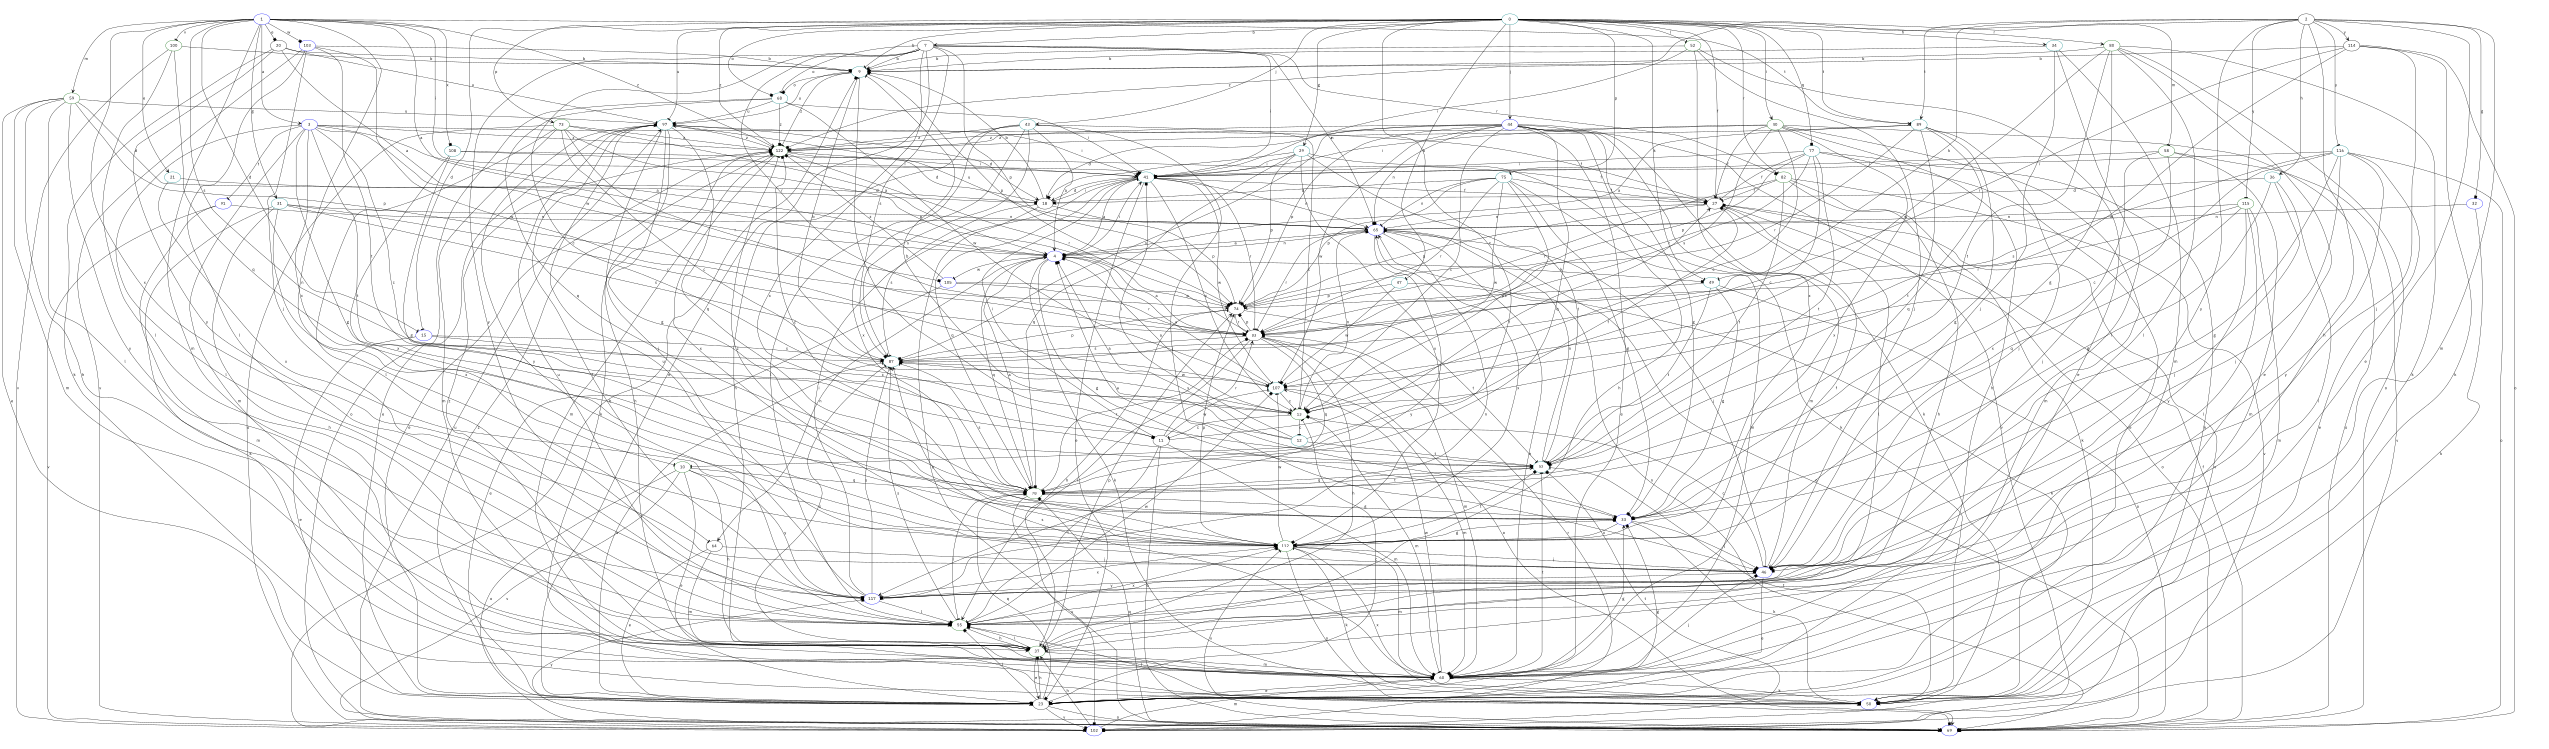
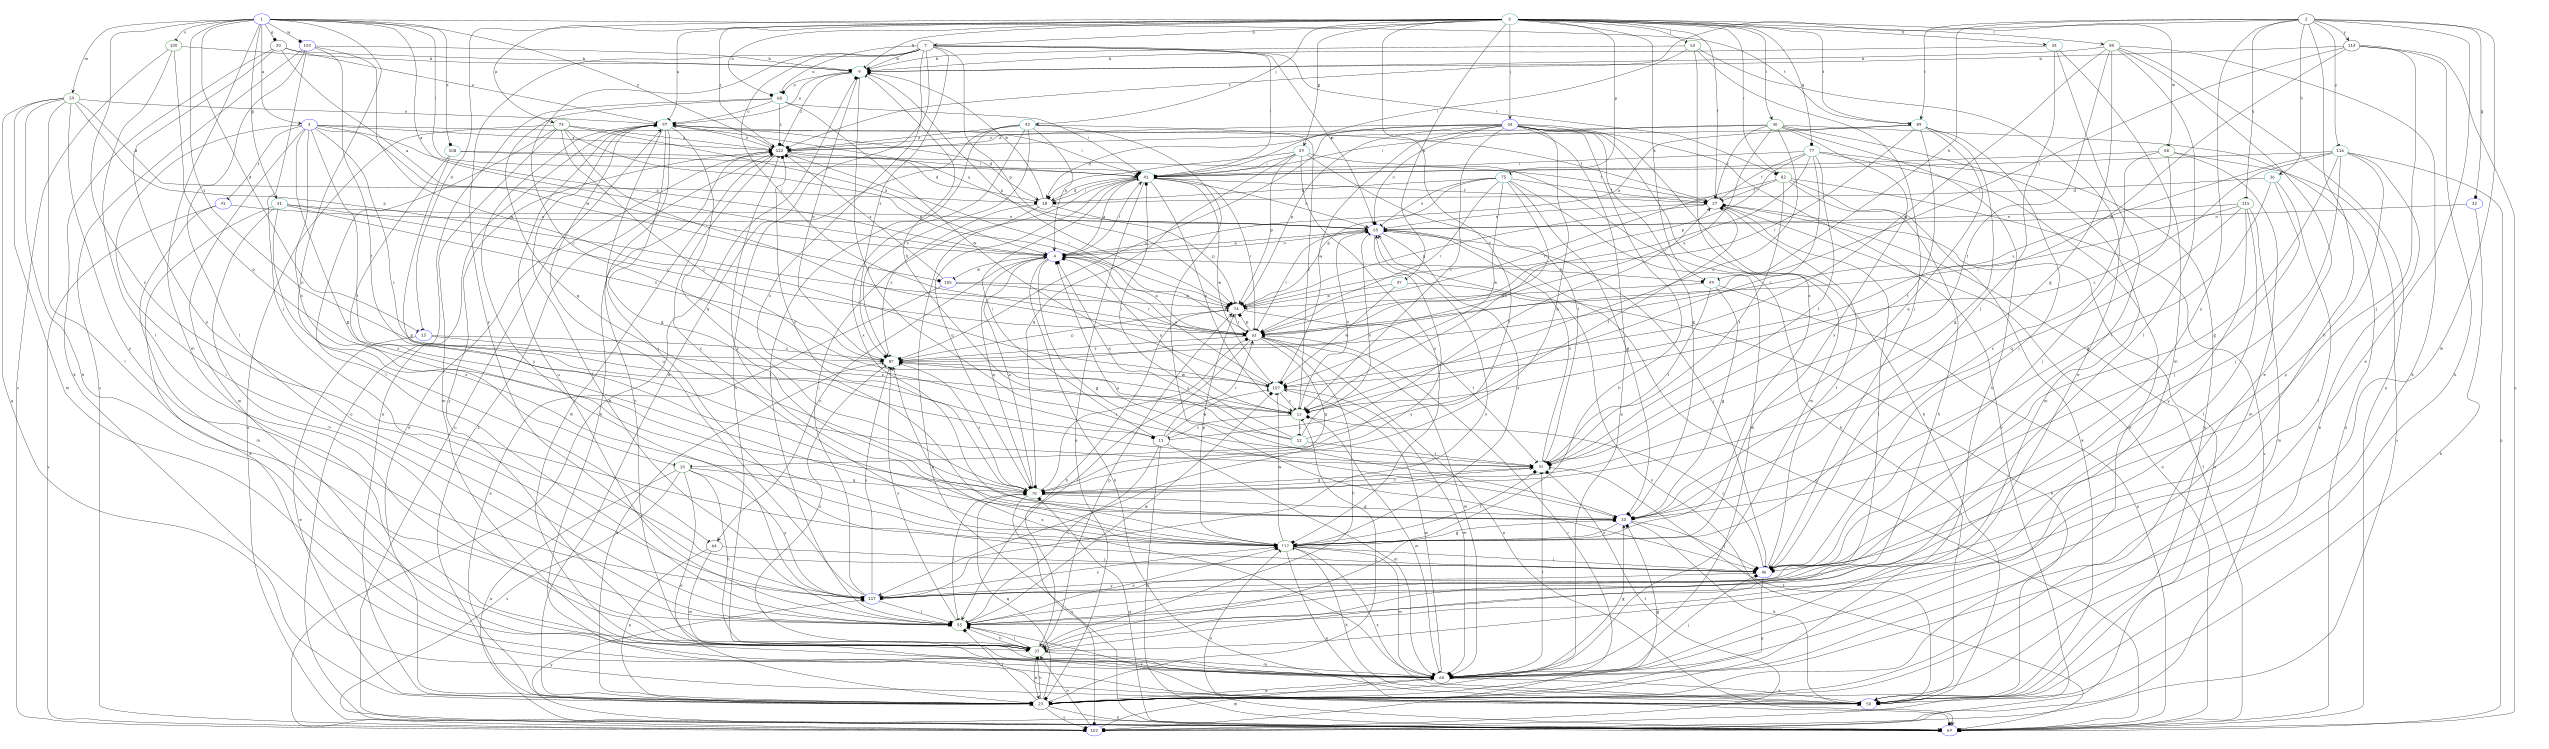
edge "7" -> "65": arrowhead box -> vee
node "21": removed
edge "60" -> "65": now "12" -> "65"
